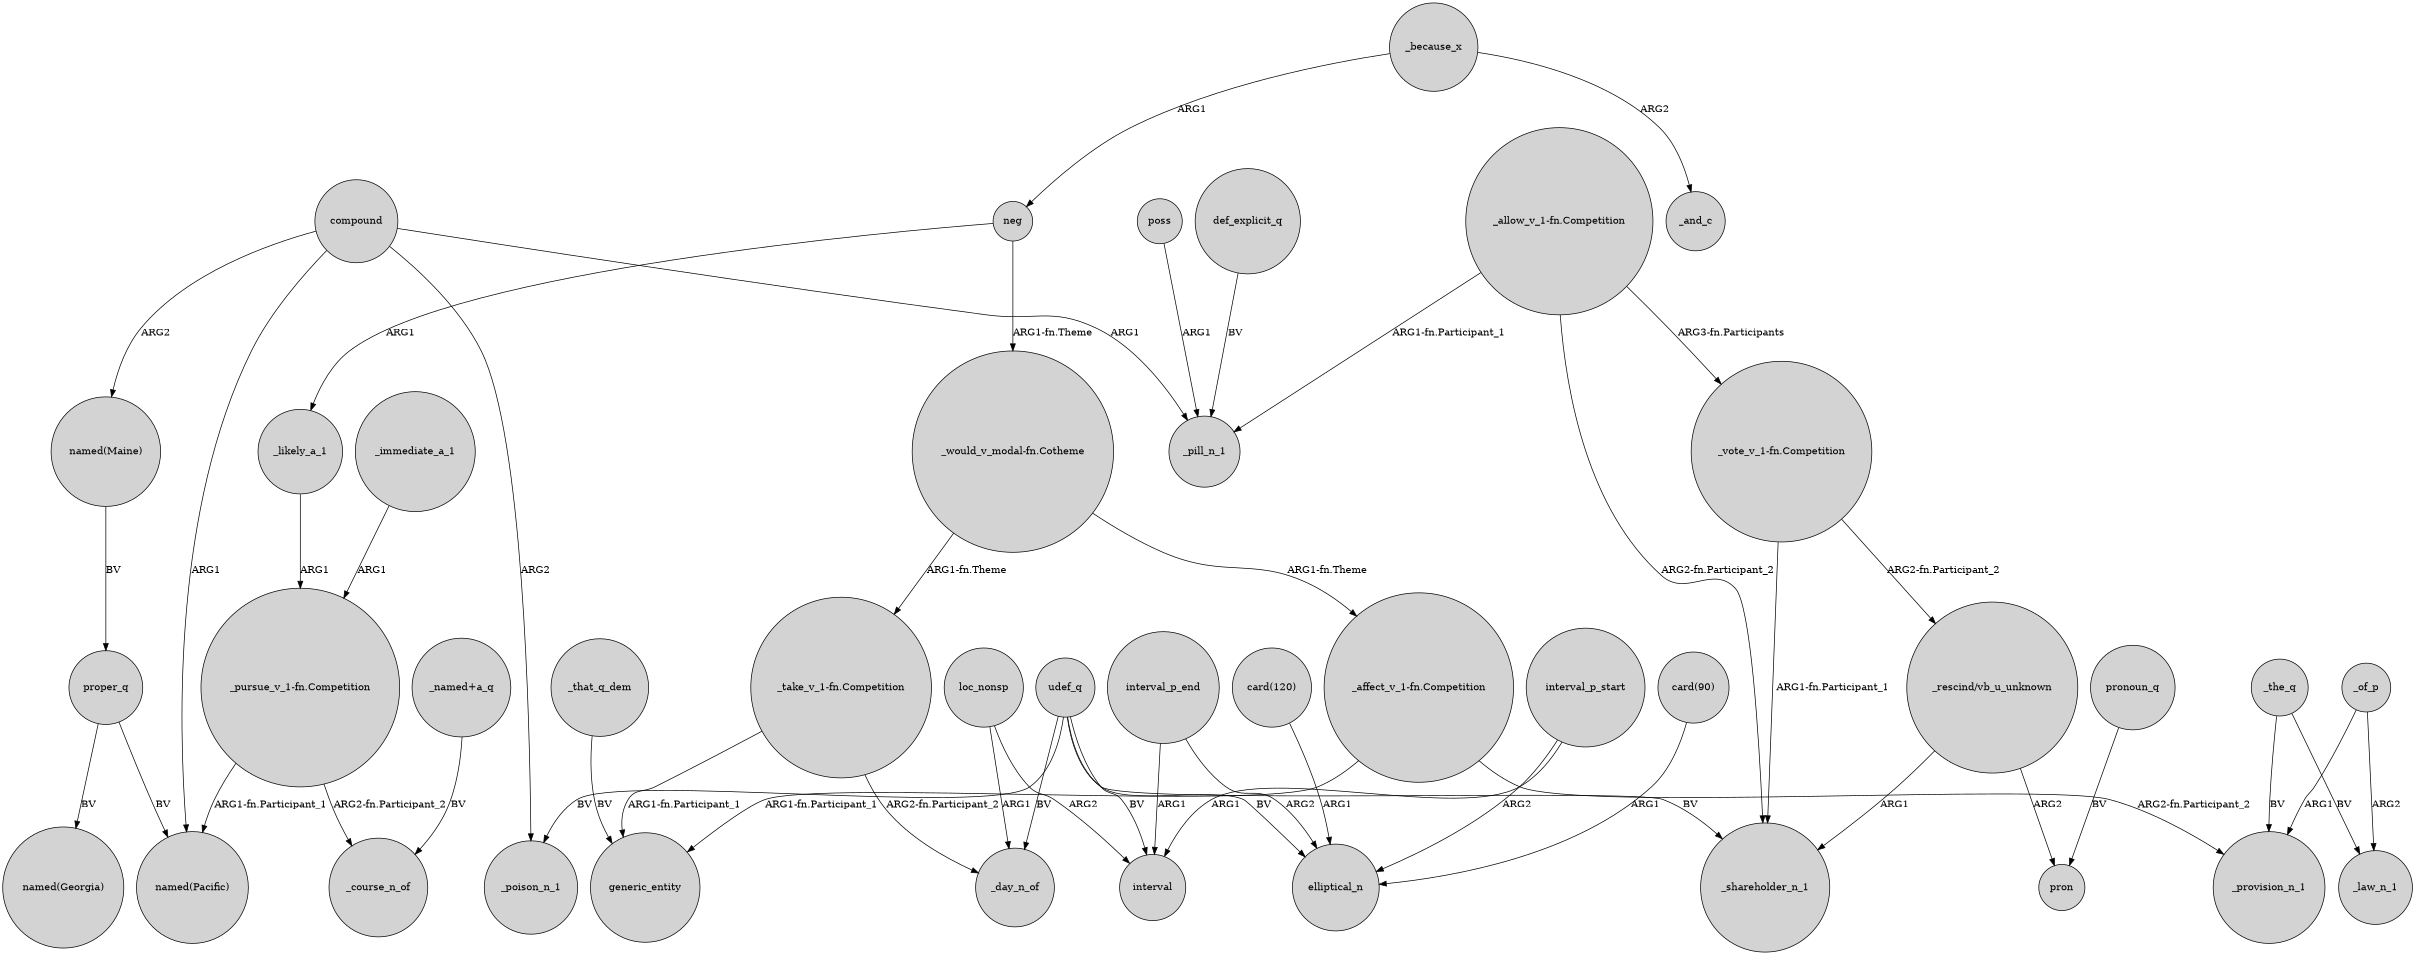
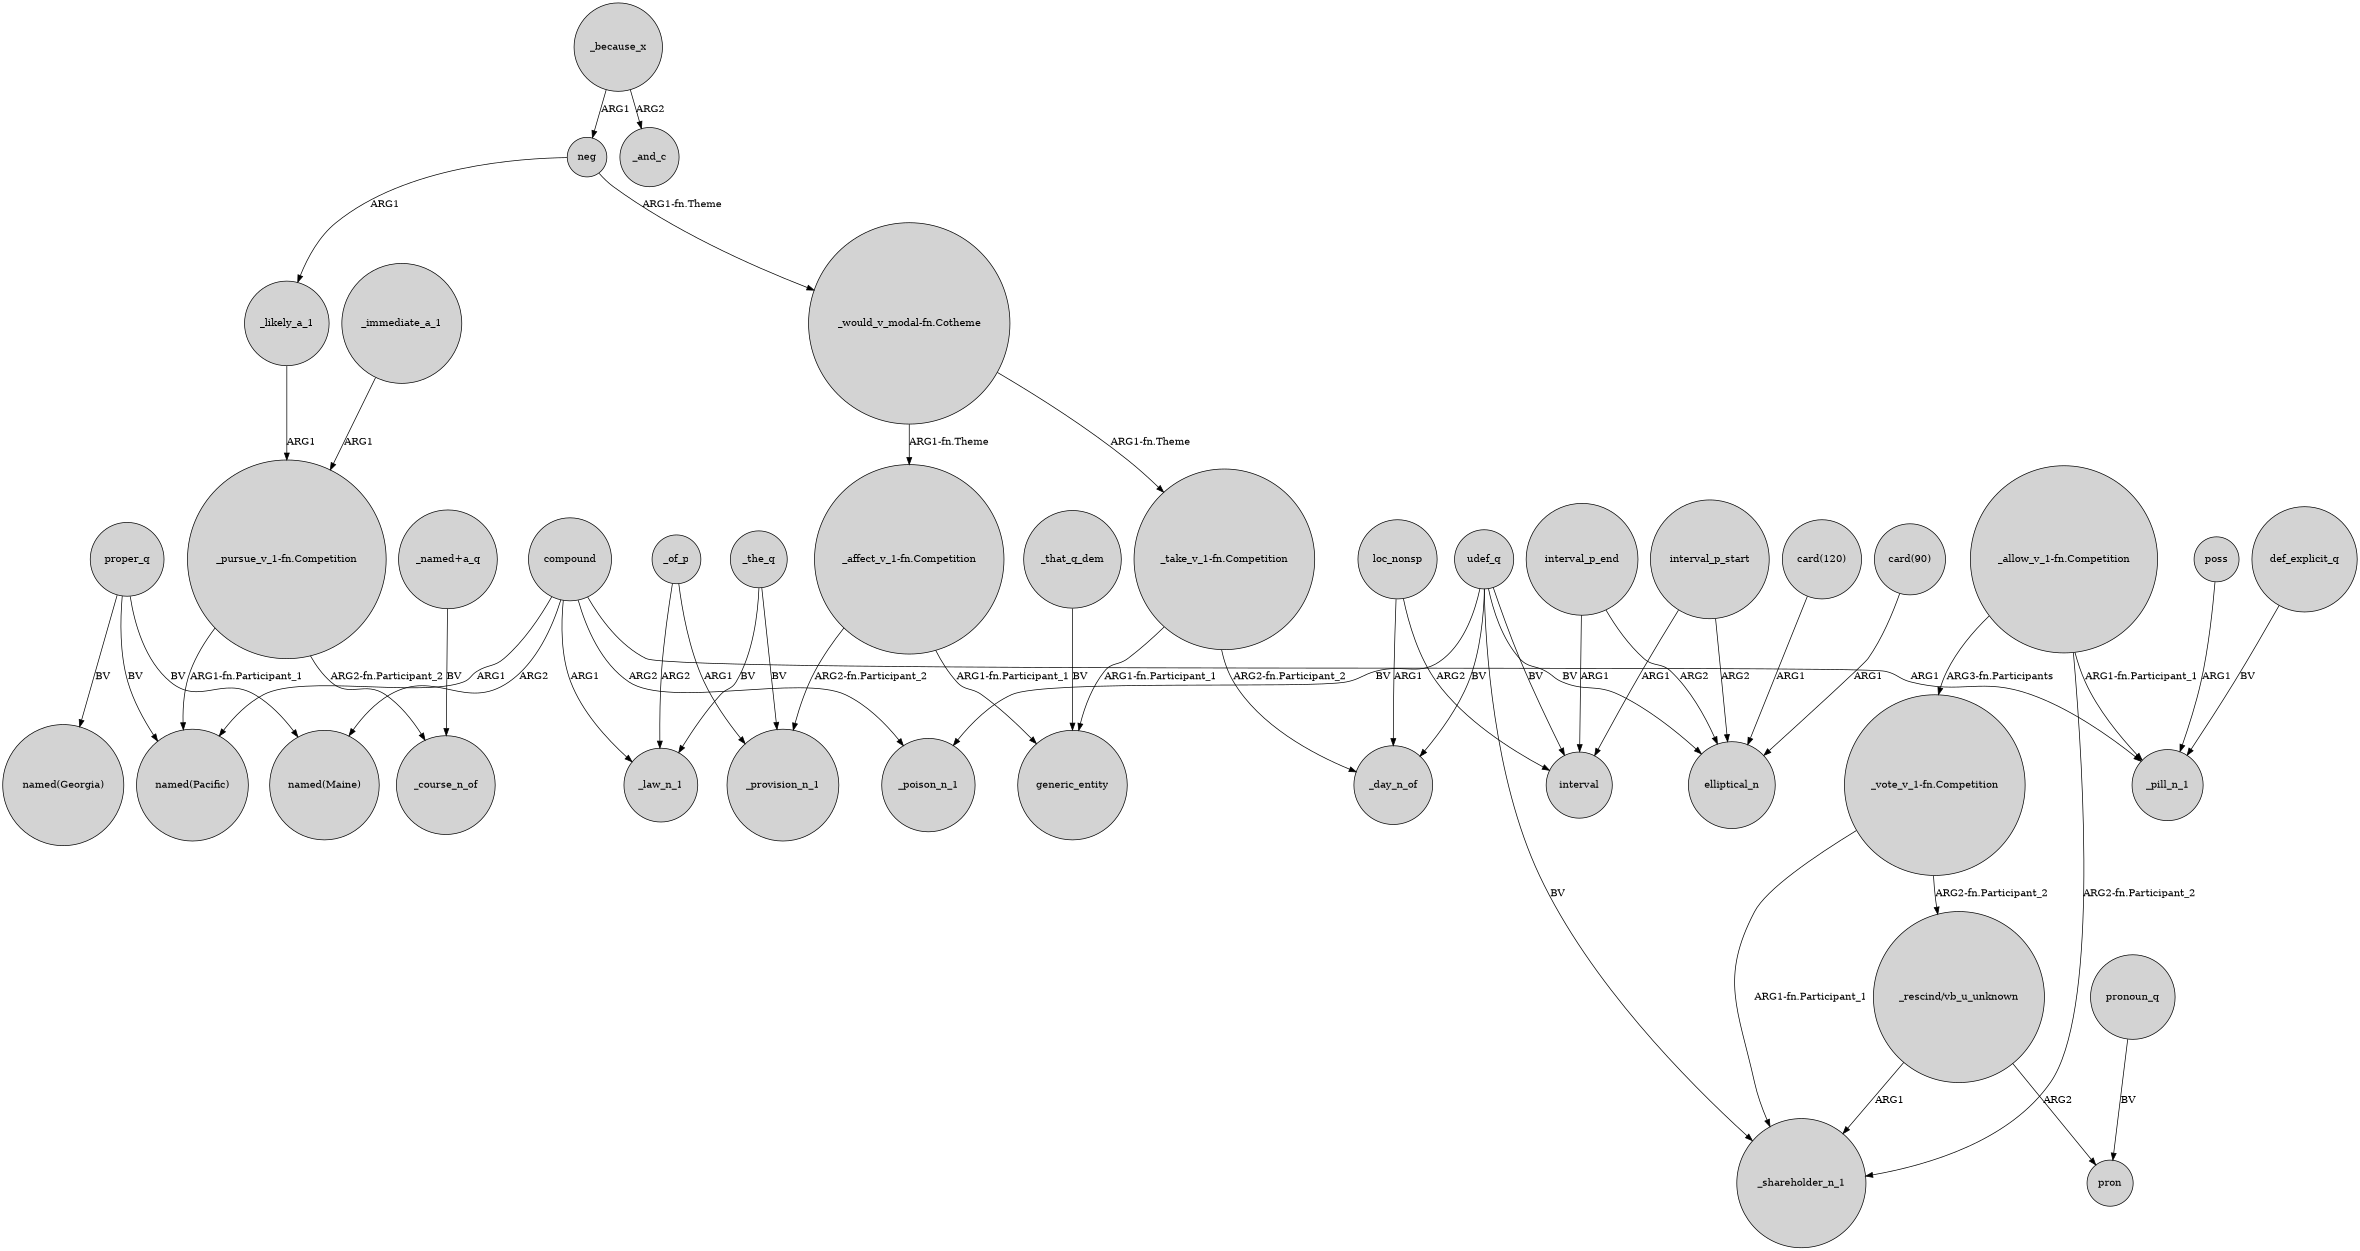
edge "named(Maine)" -> "proper_q": reversed
edge "compound" -> "_law_n_1": added, label "ARG1"
